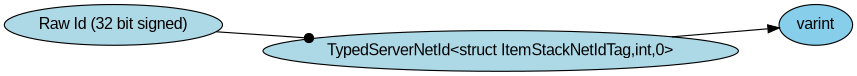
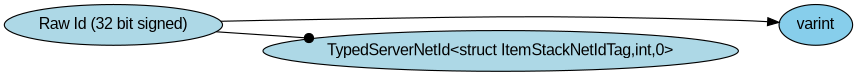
edge "TypedServerNetId<struct ItemStackNetIdTag,int,0>" -> "varint": now "Raw Id (32 bit signed)" -> "varint"
